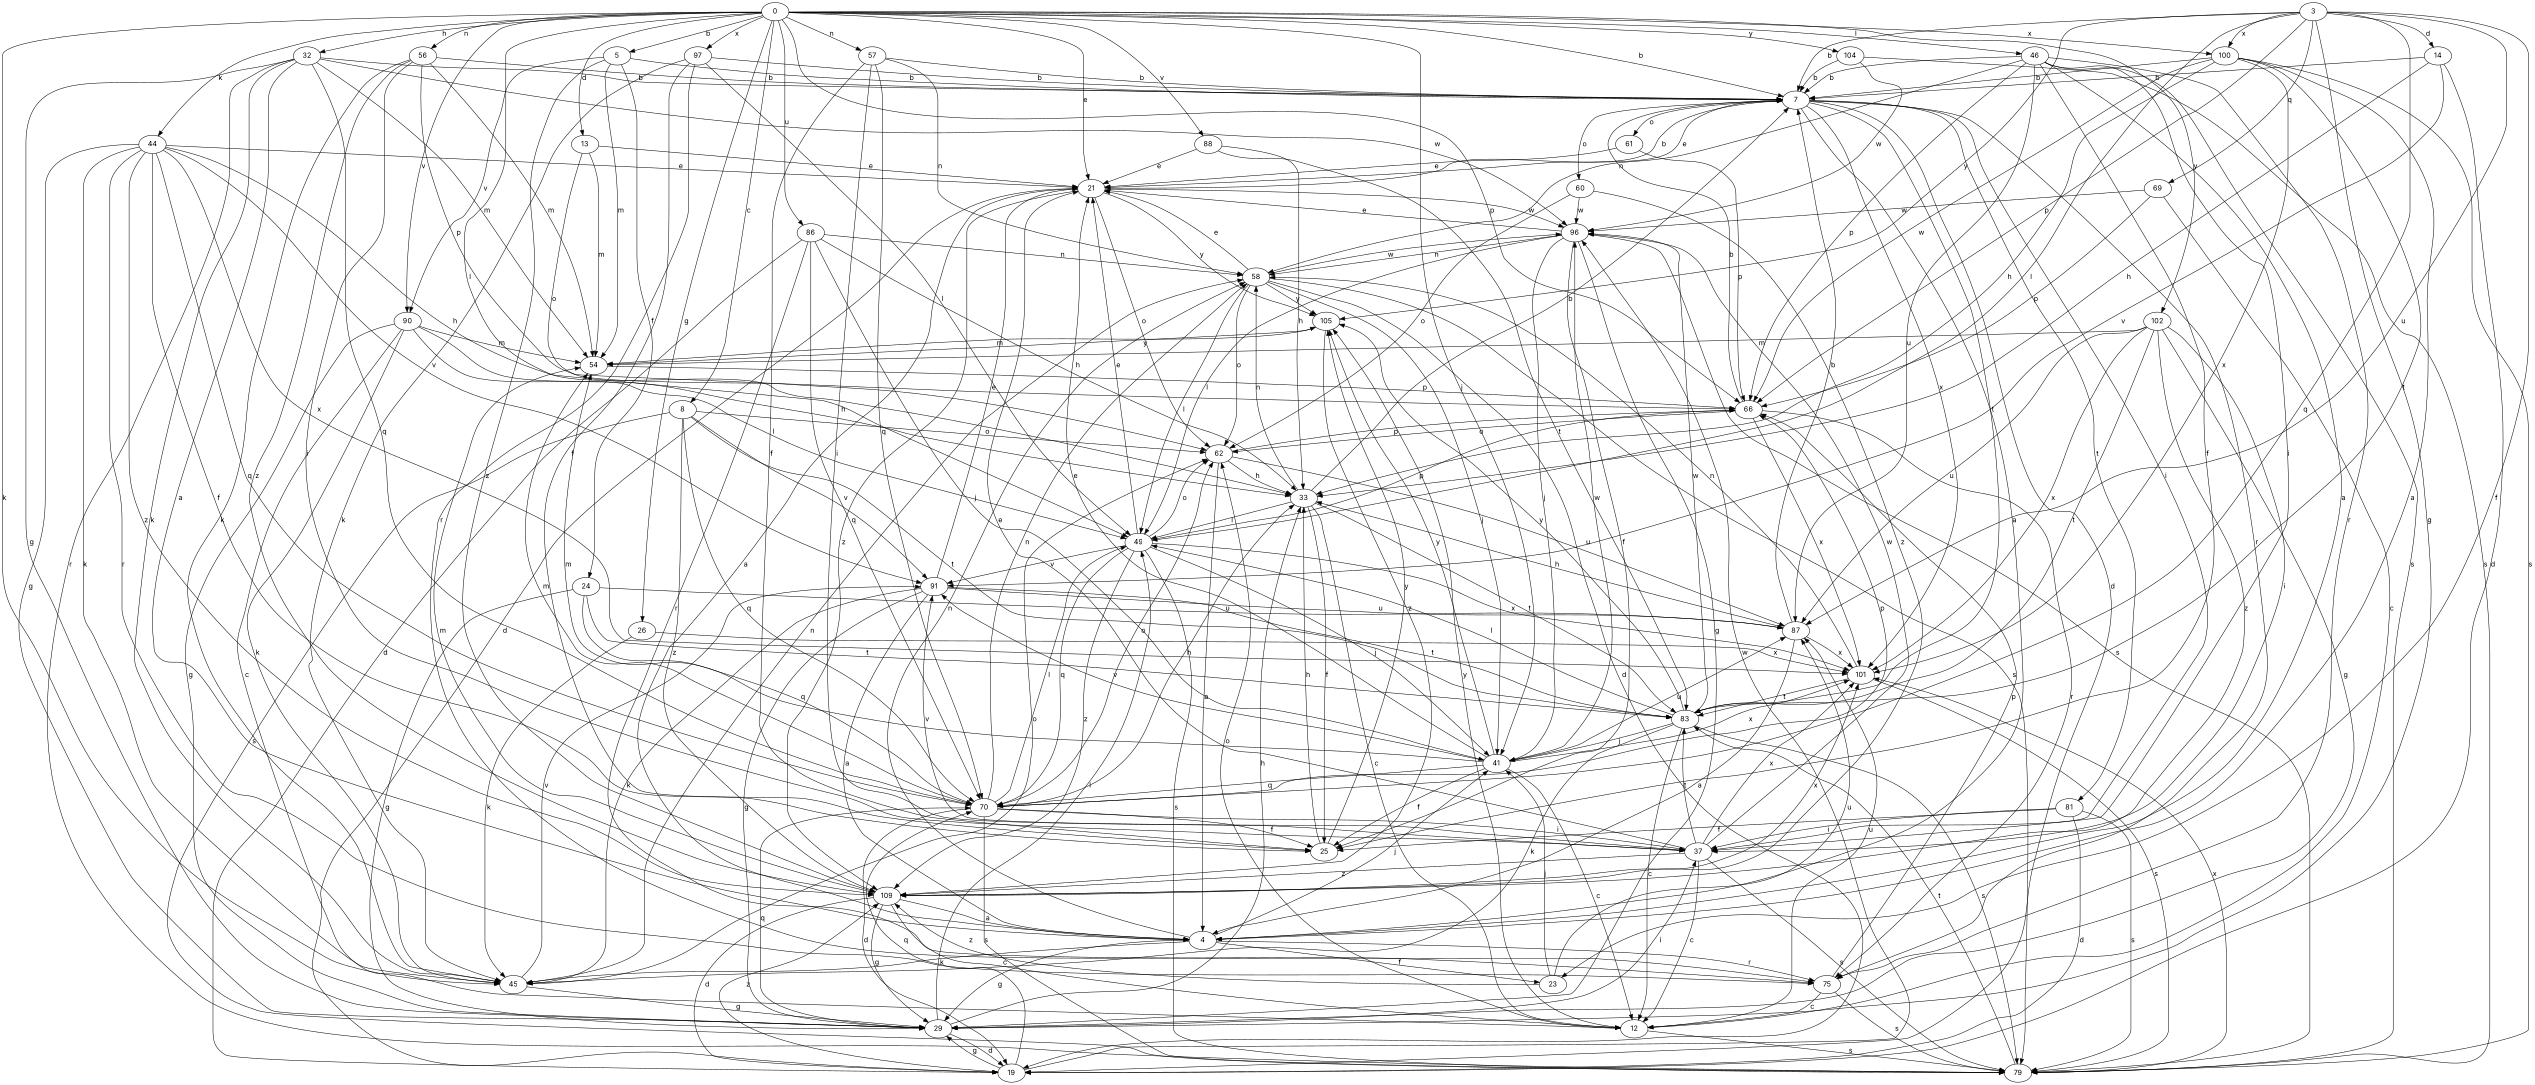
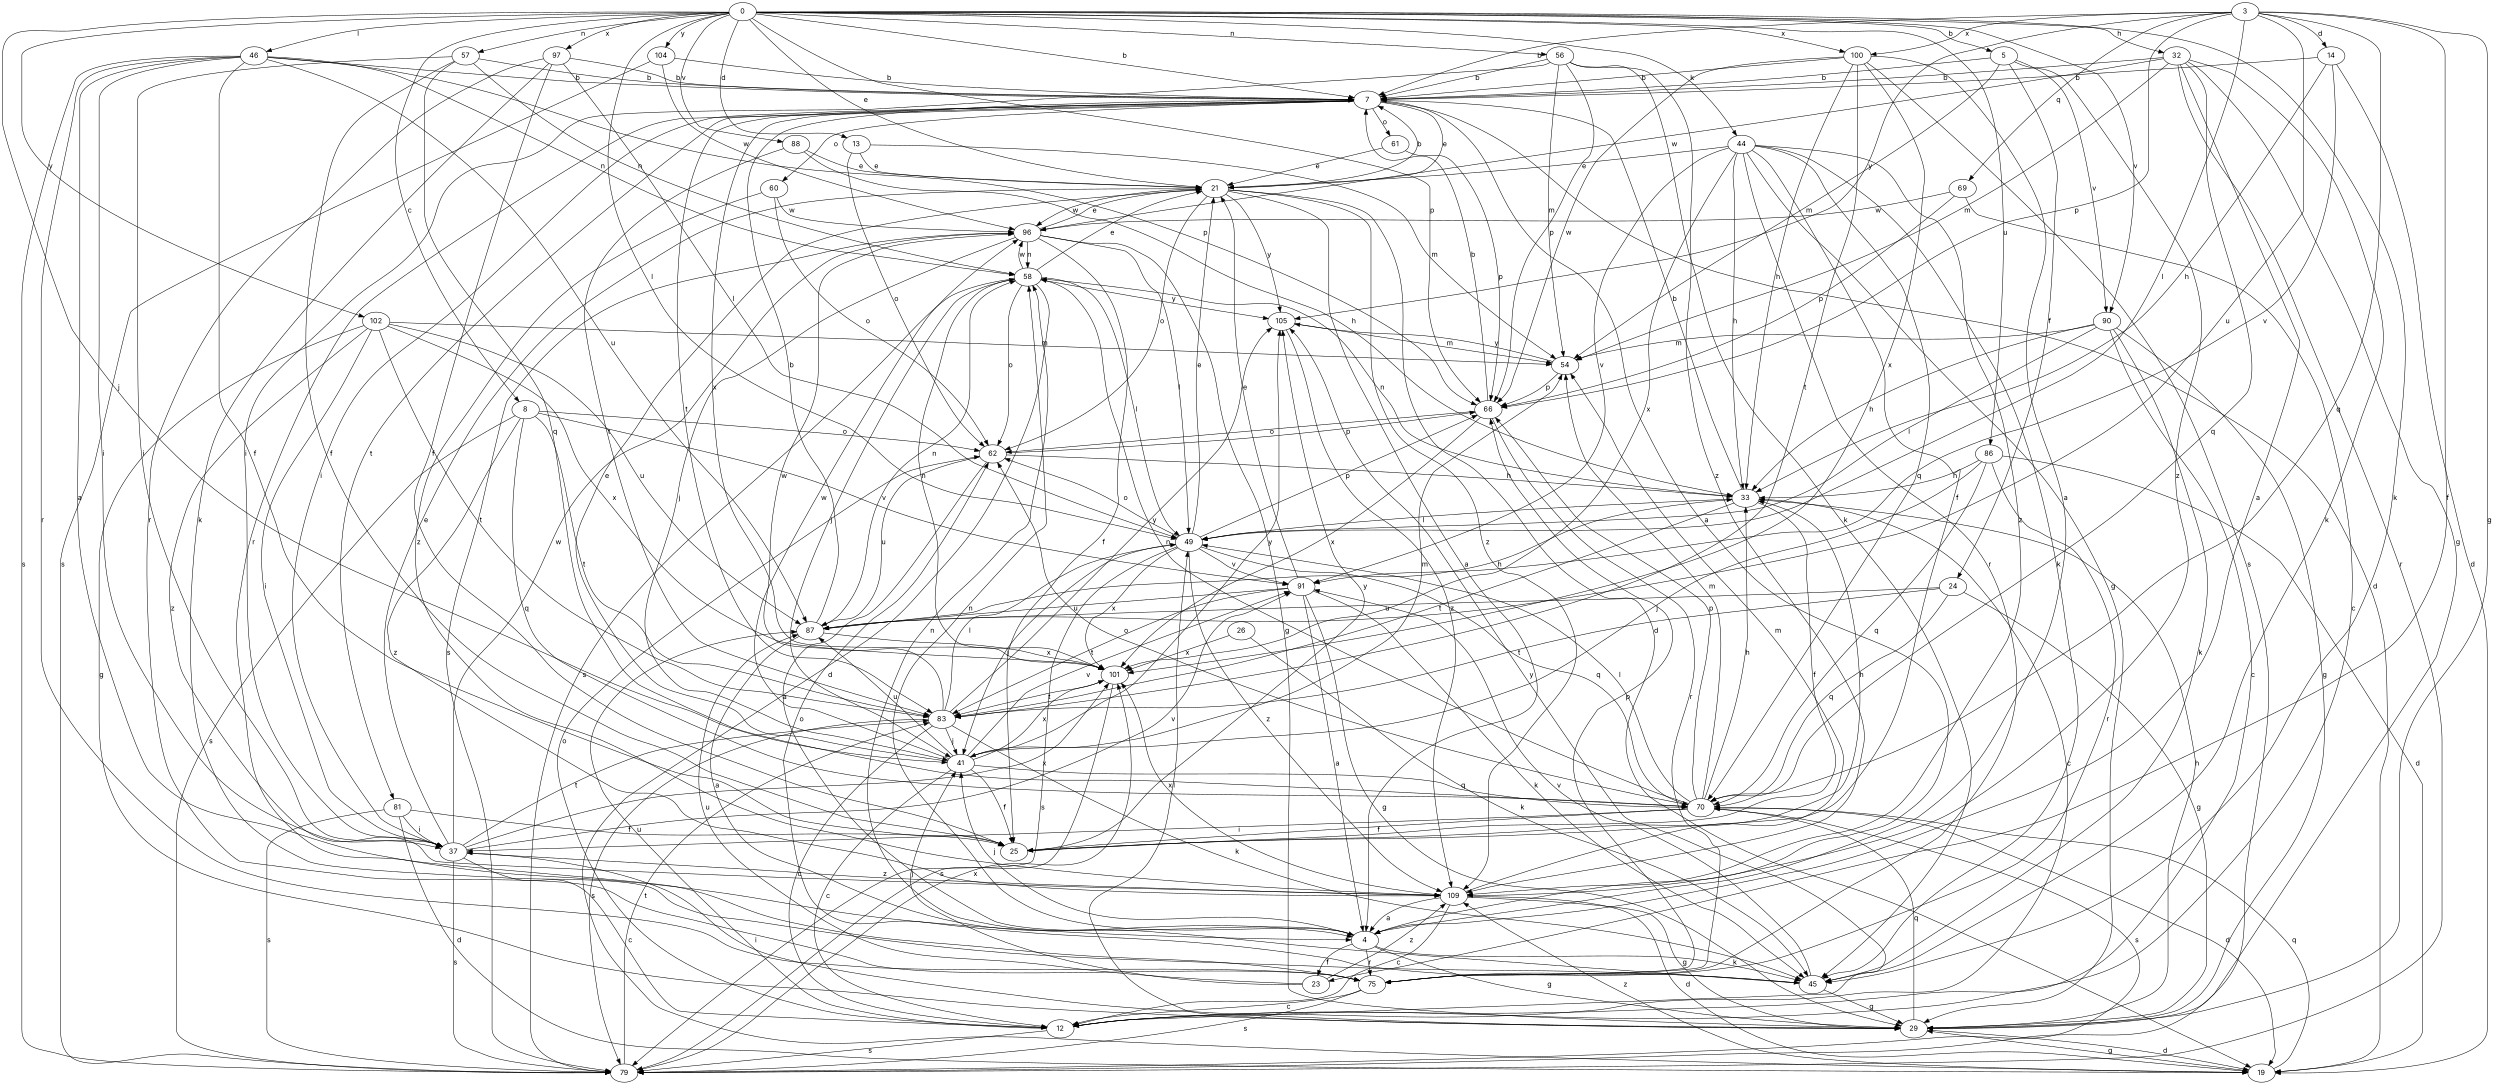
edge "86" -> "58": now "87" -> "58"
edge "0" -> "26": removed, label "g"
edge "19" -> "96": removed, label "w"
